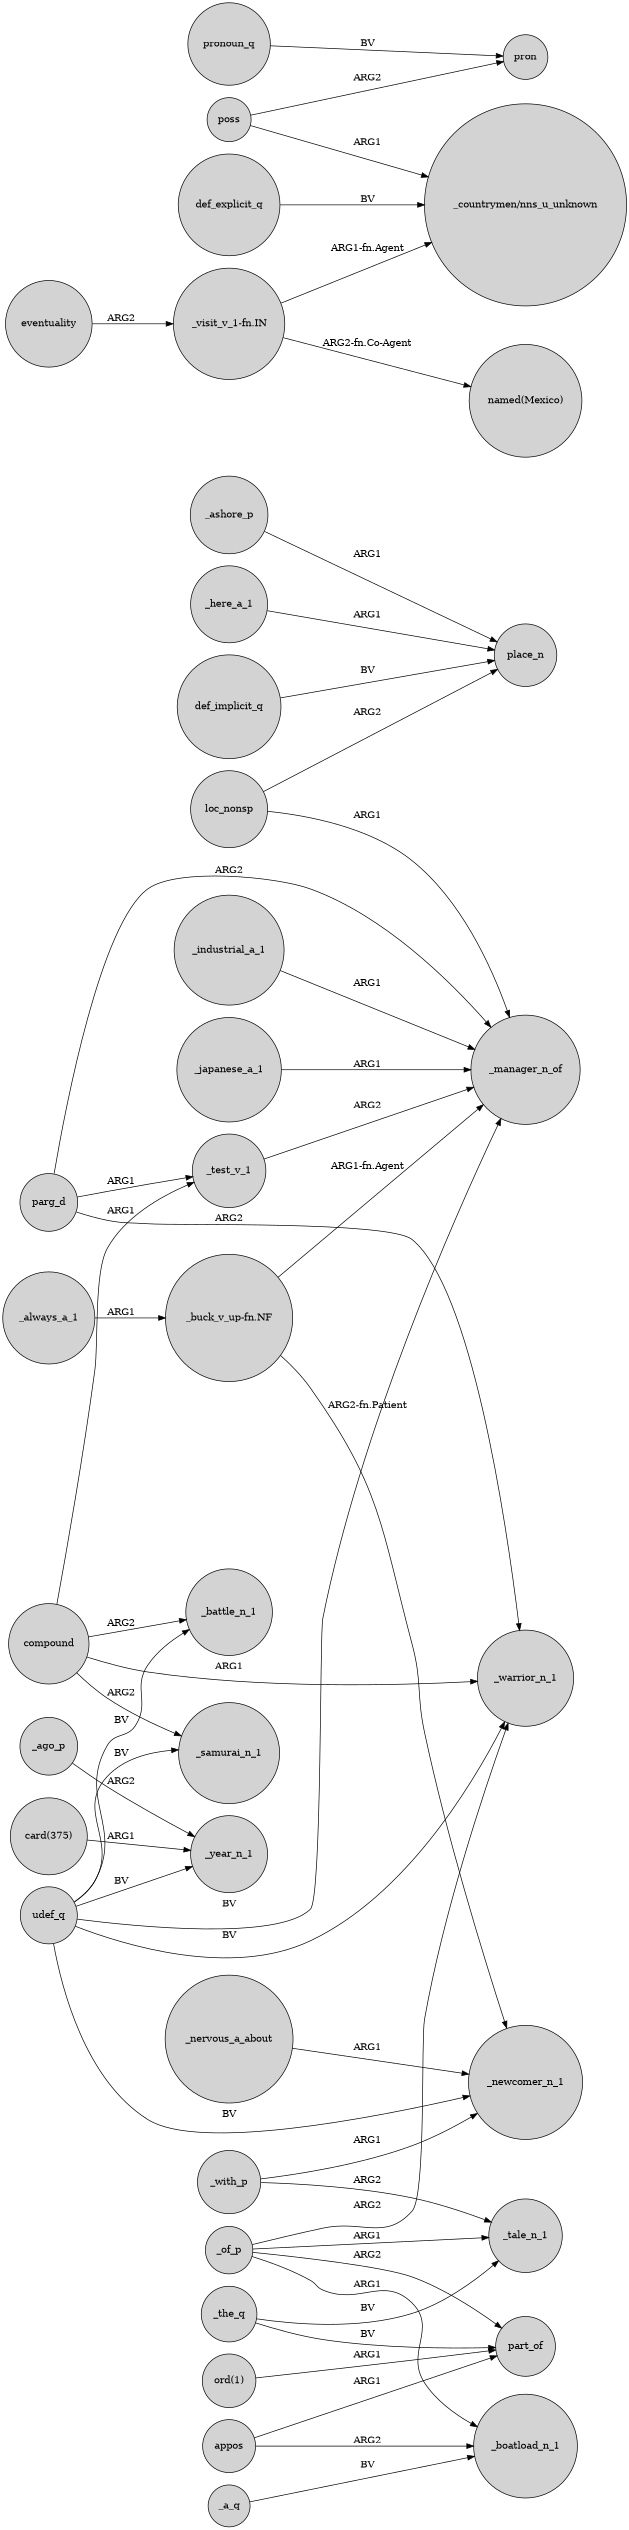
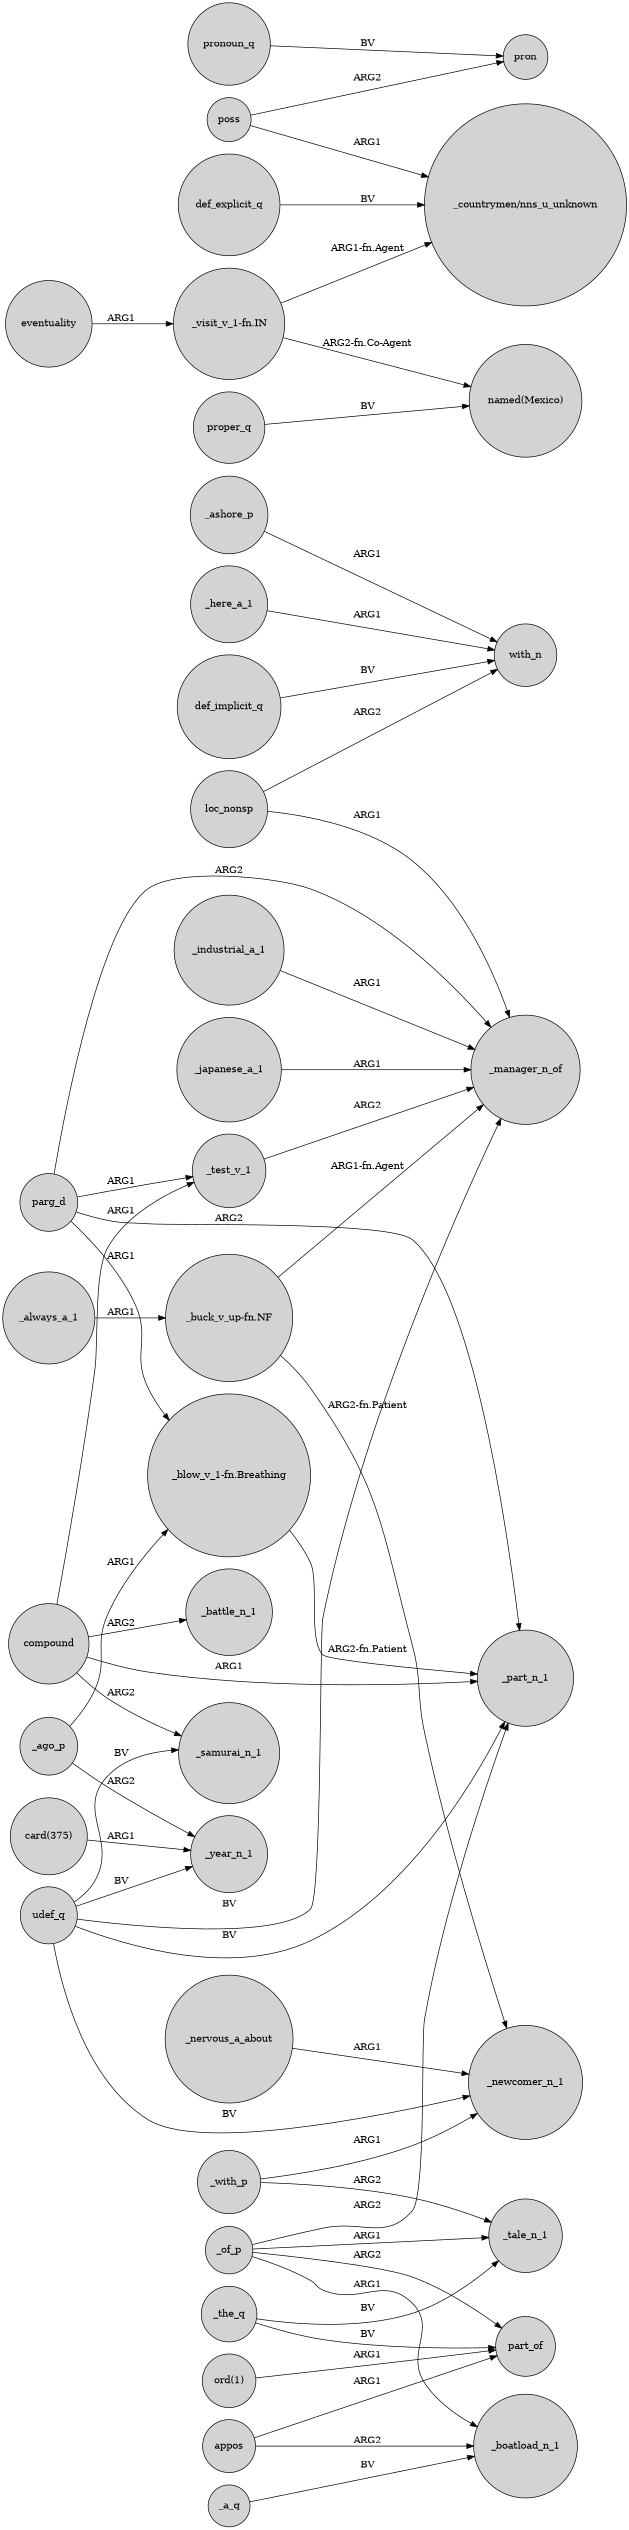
edge "eventuality" -> "_visit_v_1-fn.IN": label "ARG2" -> "ARG1"
node "proper_q": added
node "place_n": label "place_n" -> "with_n"
node "_blow_v_1-fn.Breathing": added
node "_warrior_n_1": label "_warrior_n_1" -> "_part_n_1"
edge "udef_q" -> "_battle_n_1": removed, label "BV"
